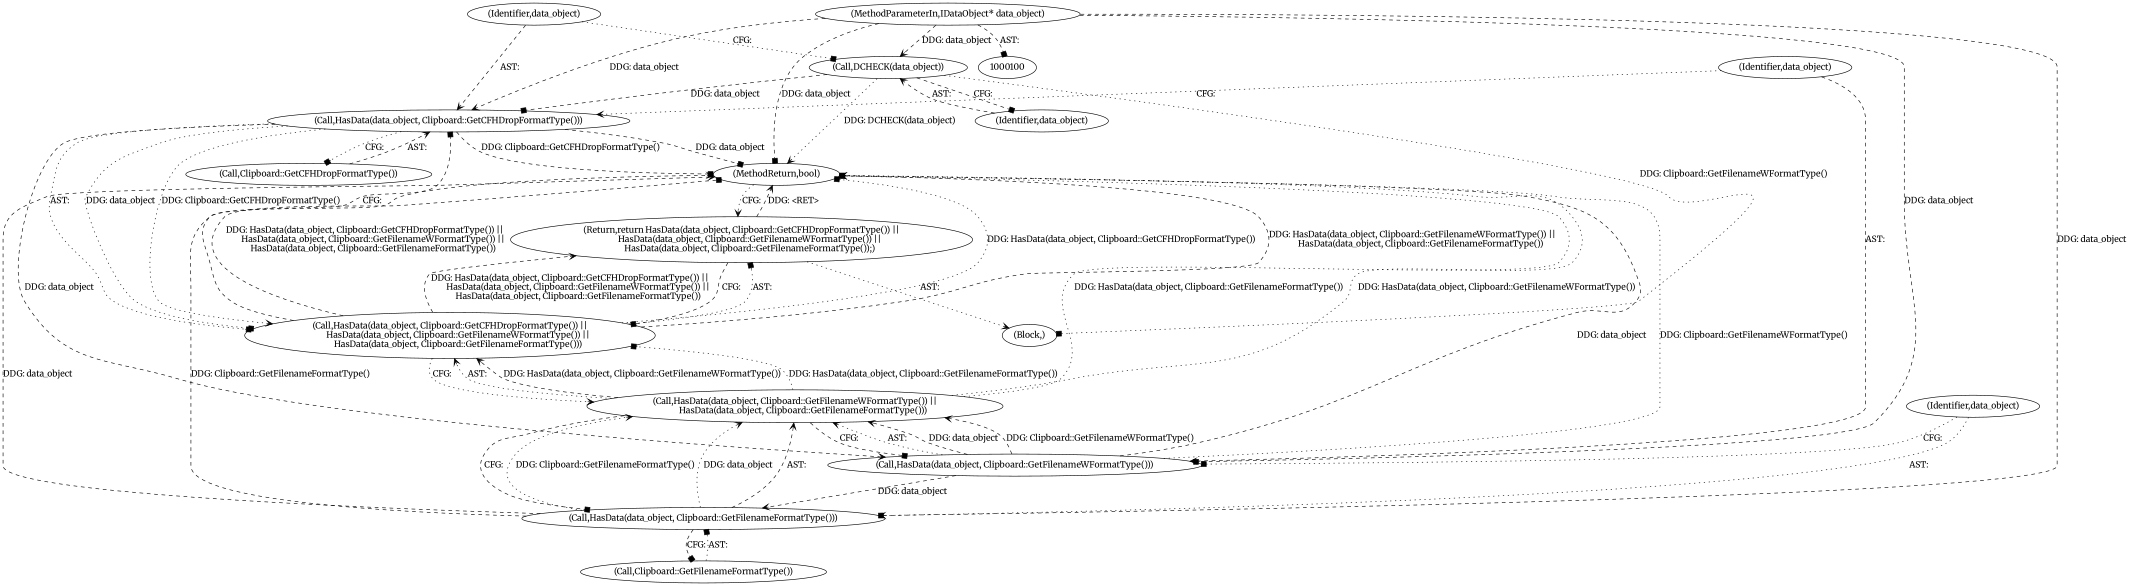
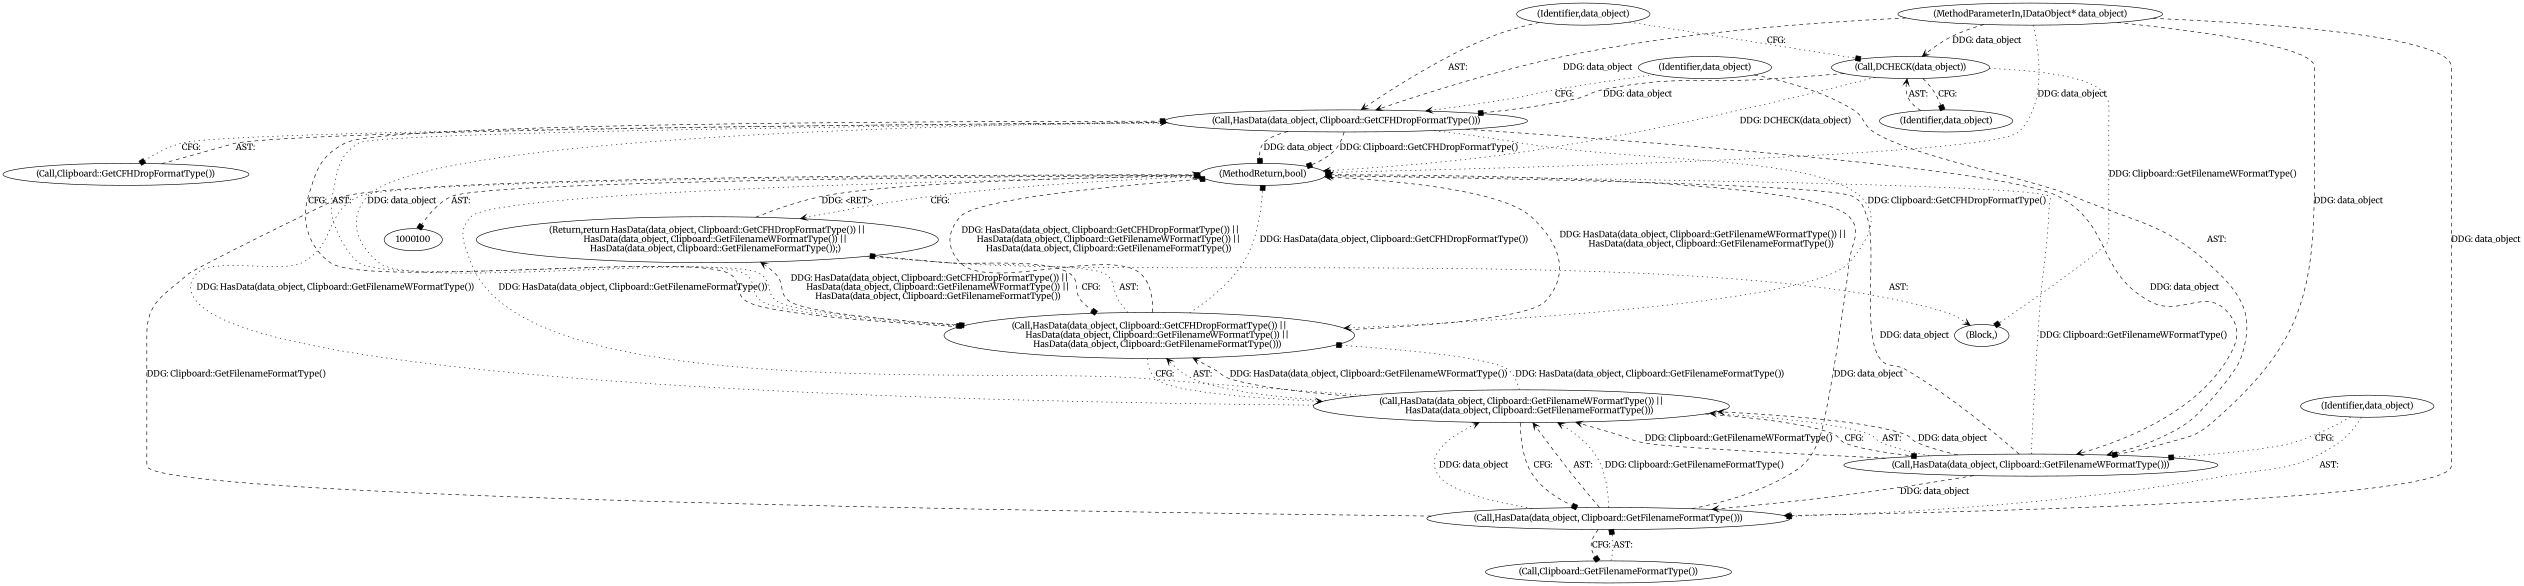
edge "(MethodParameterIn,IDataObject* data_object)" -> "1000100": now "(MethodReturn,bool)" -> "1000100"
edge "(MethodParameterIn,IDataObject* data_object)" -> "(MethodReturn,bool)": style dashed -> dotted
